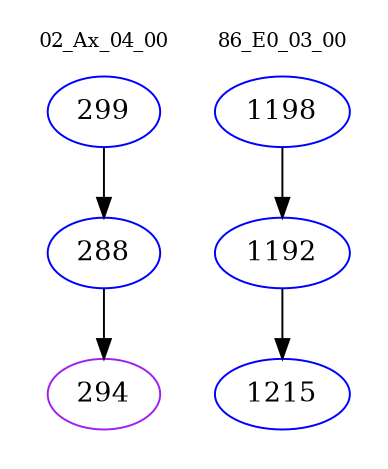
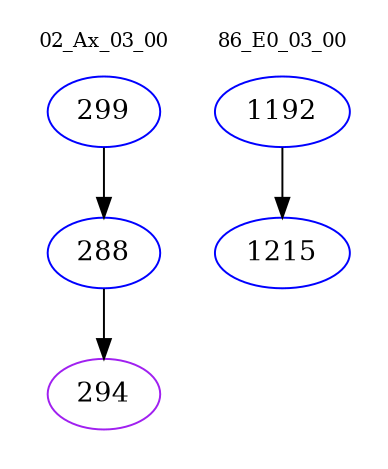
cluster "02_Ax_04_00": label "02_Ax_04_00" -> "02_Ax_03_00"
node "1198": removed
